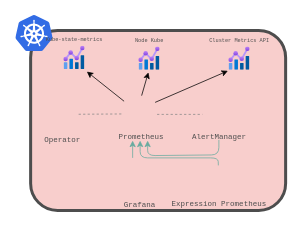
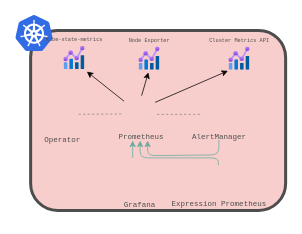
node "Node Kube": label "Node Kube" -> "Node Exporter"
